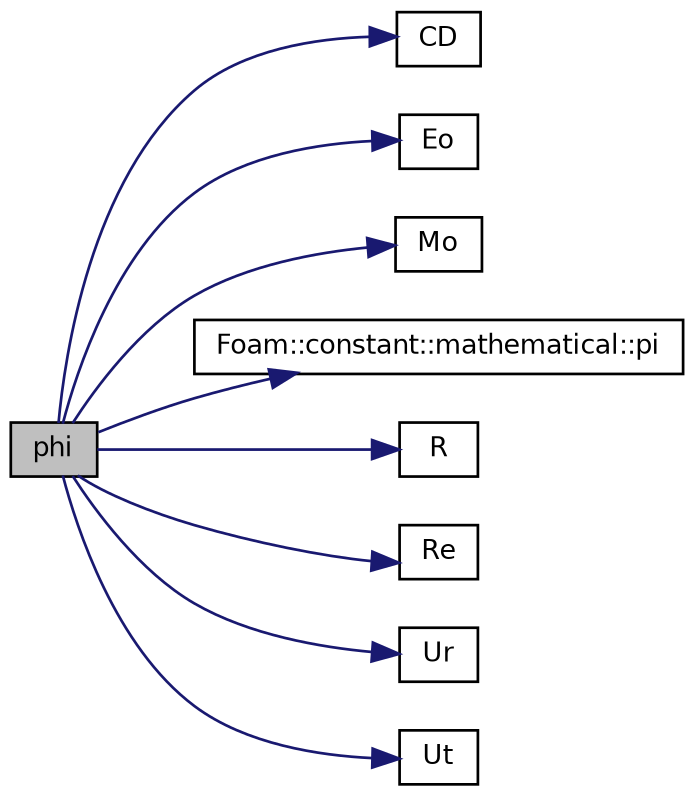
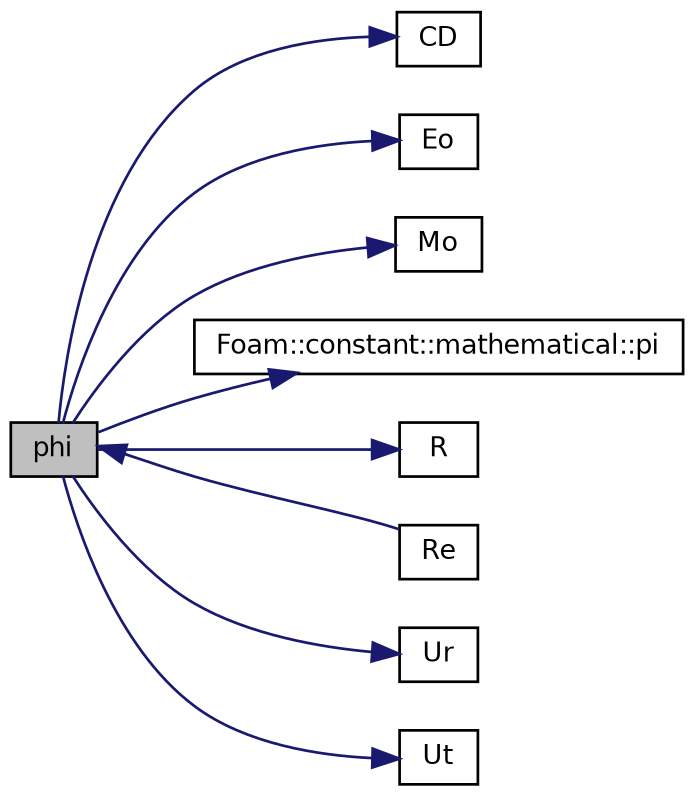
edge "phi" -> "Re": reversed
